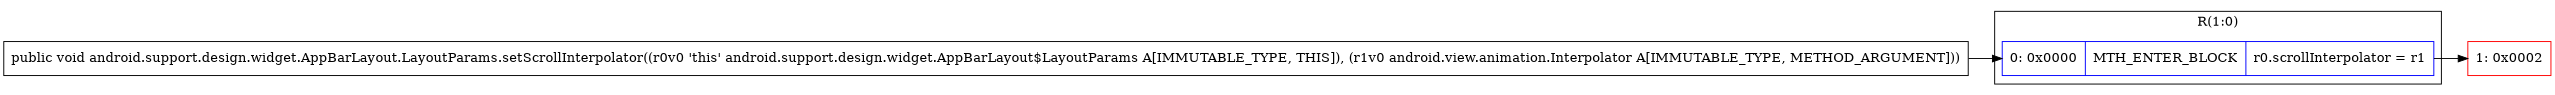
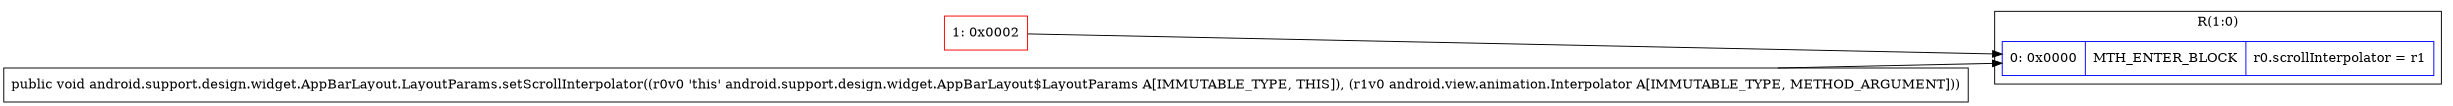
edge "0: 0x0000" -> "1: 0x0002": reversed
